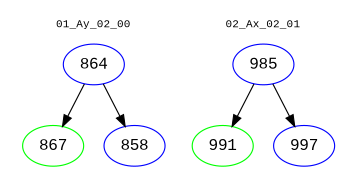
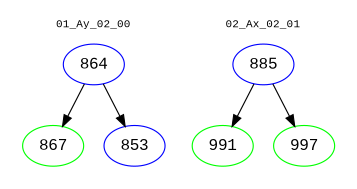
node "985": label "985" -> "885"
node "858": label "858" -> "853"
node "997": color blue -> green
